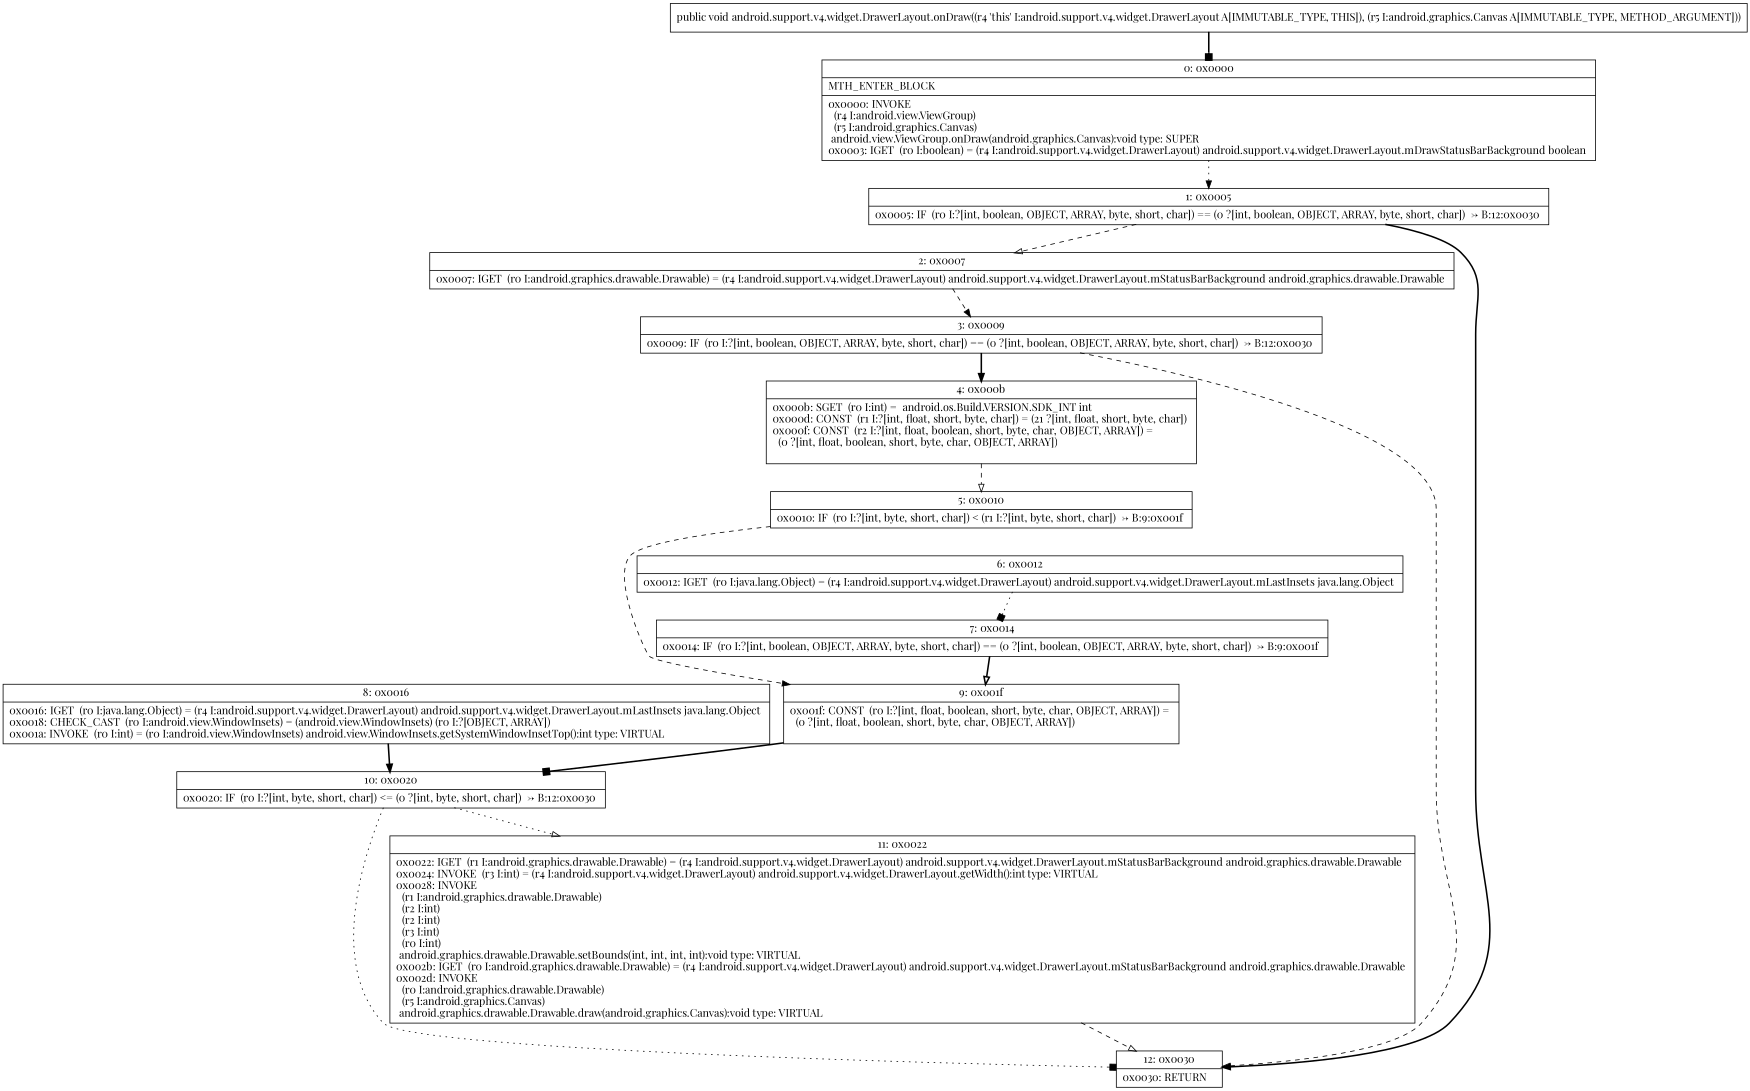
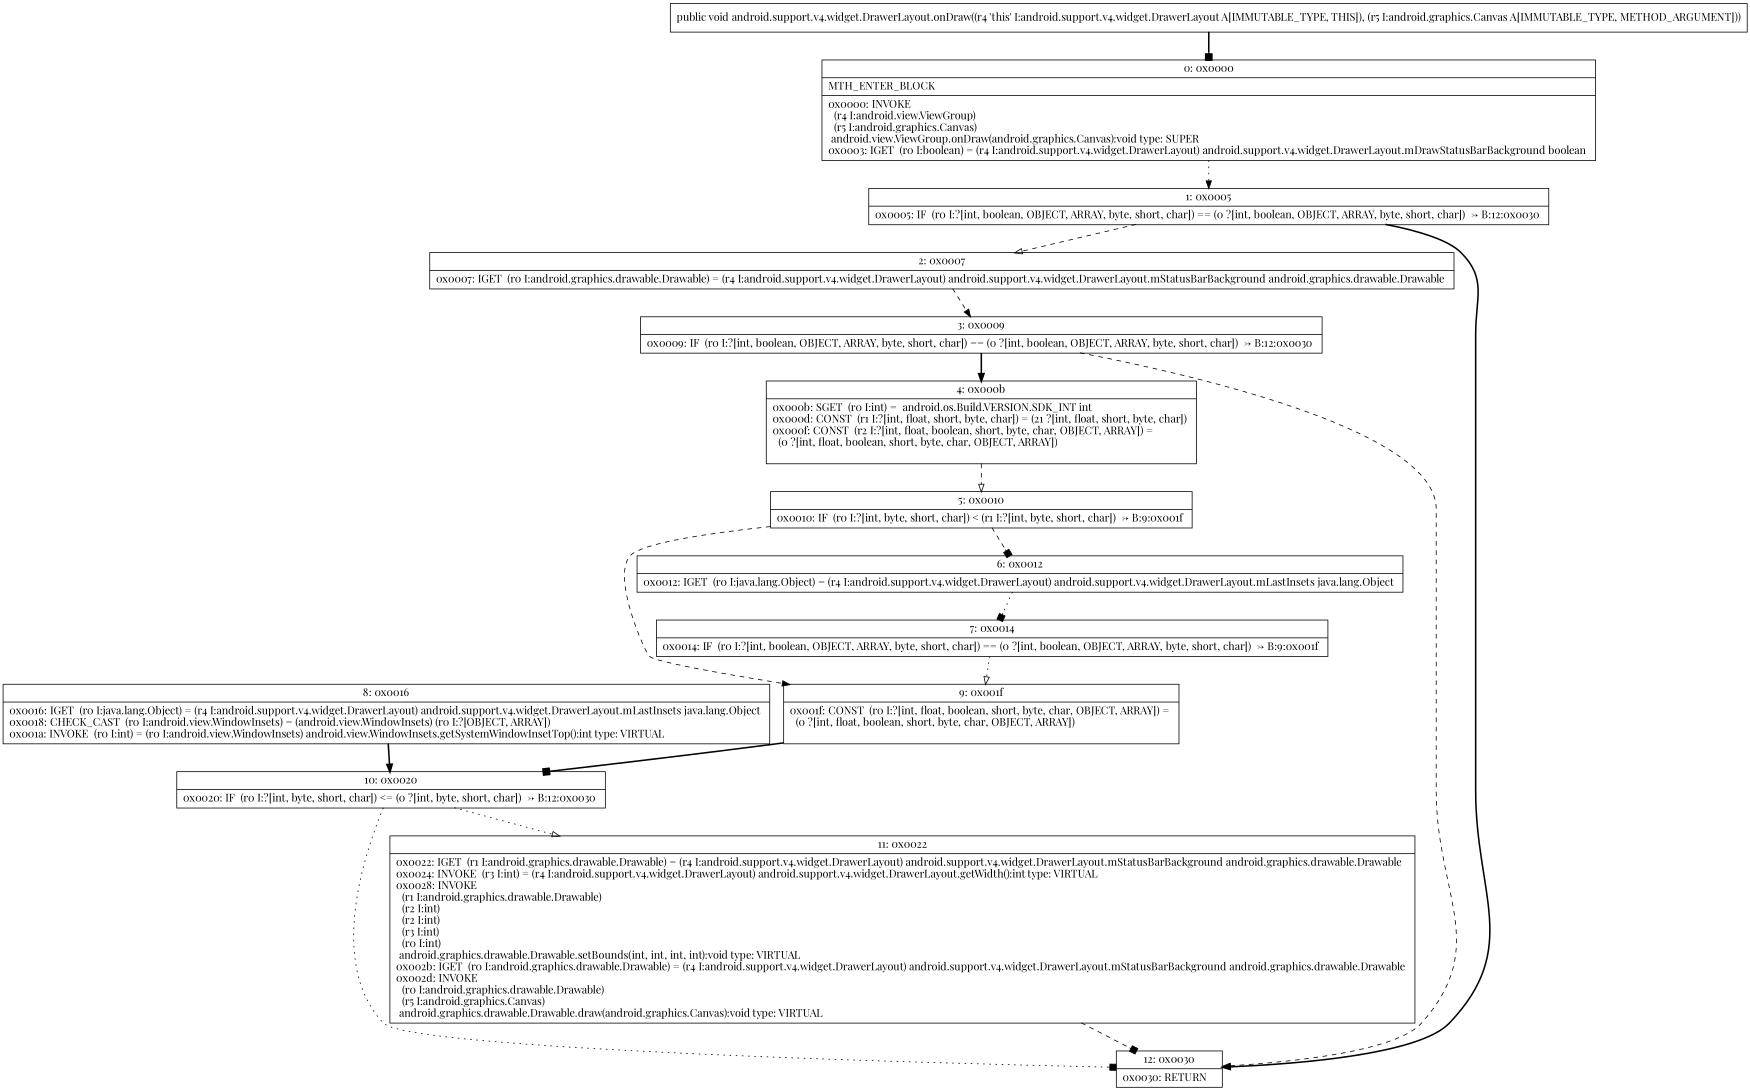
edge "5: 0x0010" -> "6: 0x0012": added
edge "7: 0x0014" -> "9: 0x001f": style bold -> dotted
edge "11: 0x0022" -> "12: 0x0030": arrowhead onormal -> box
